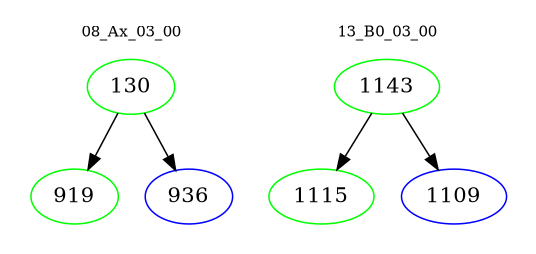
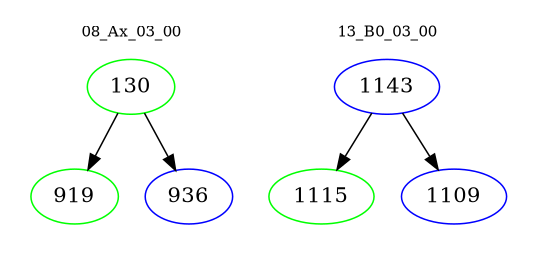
node "1143": color green -> blue
